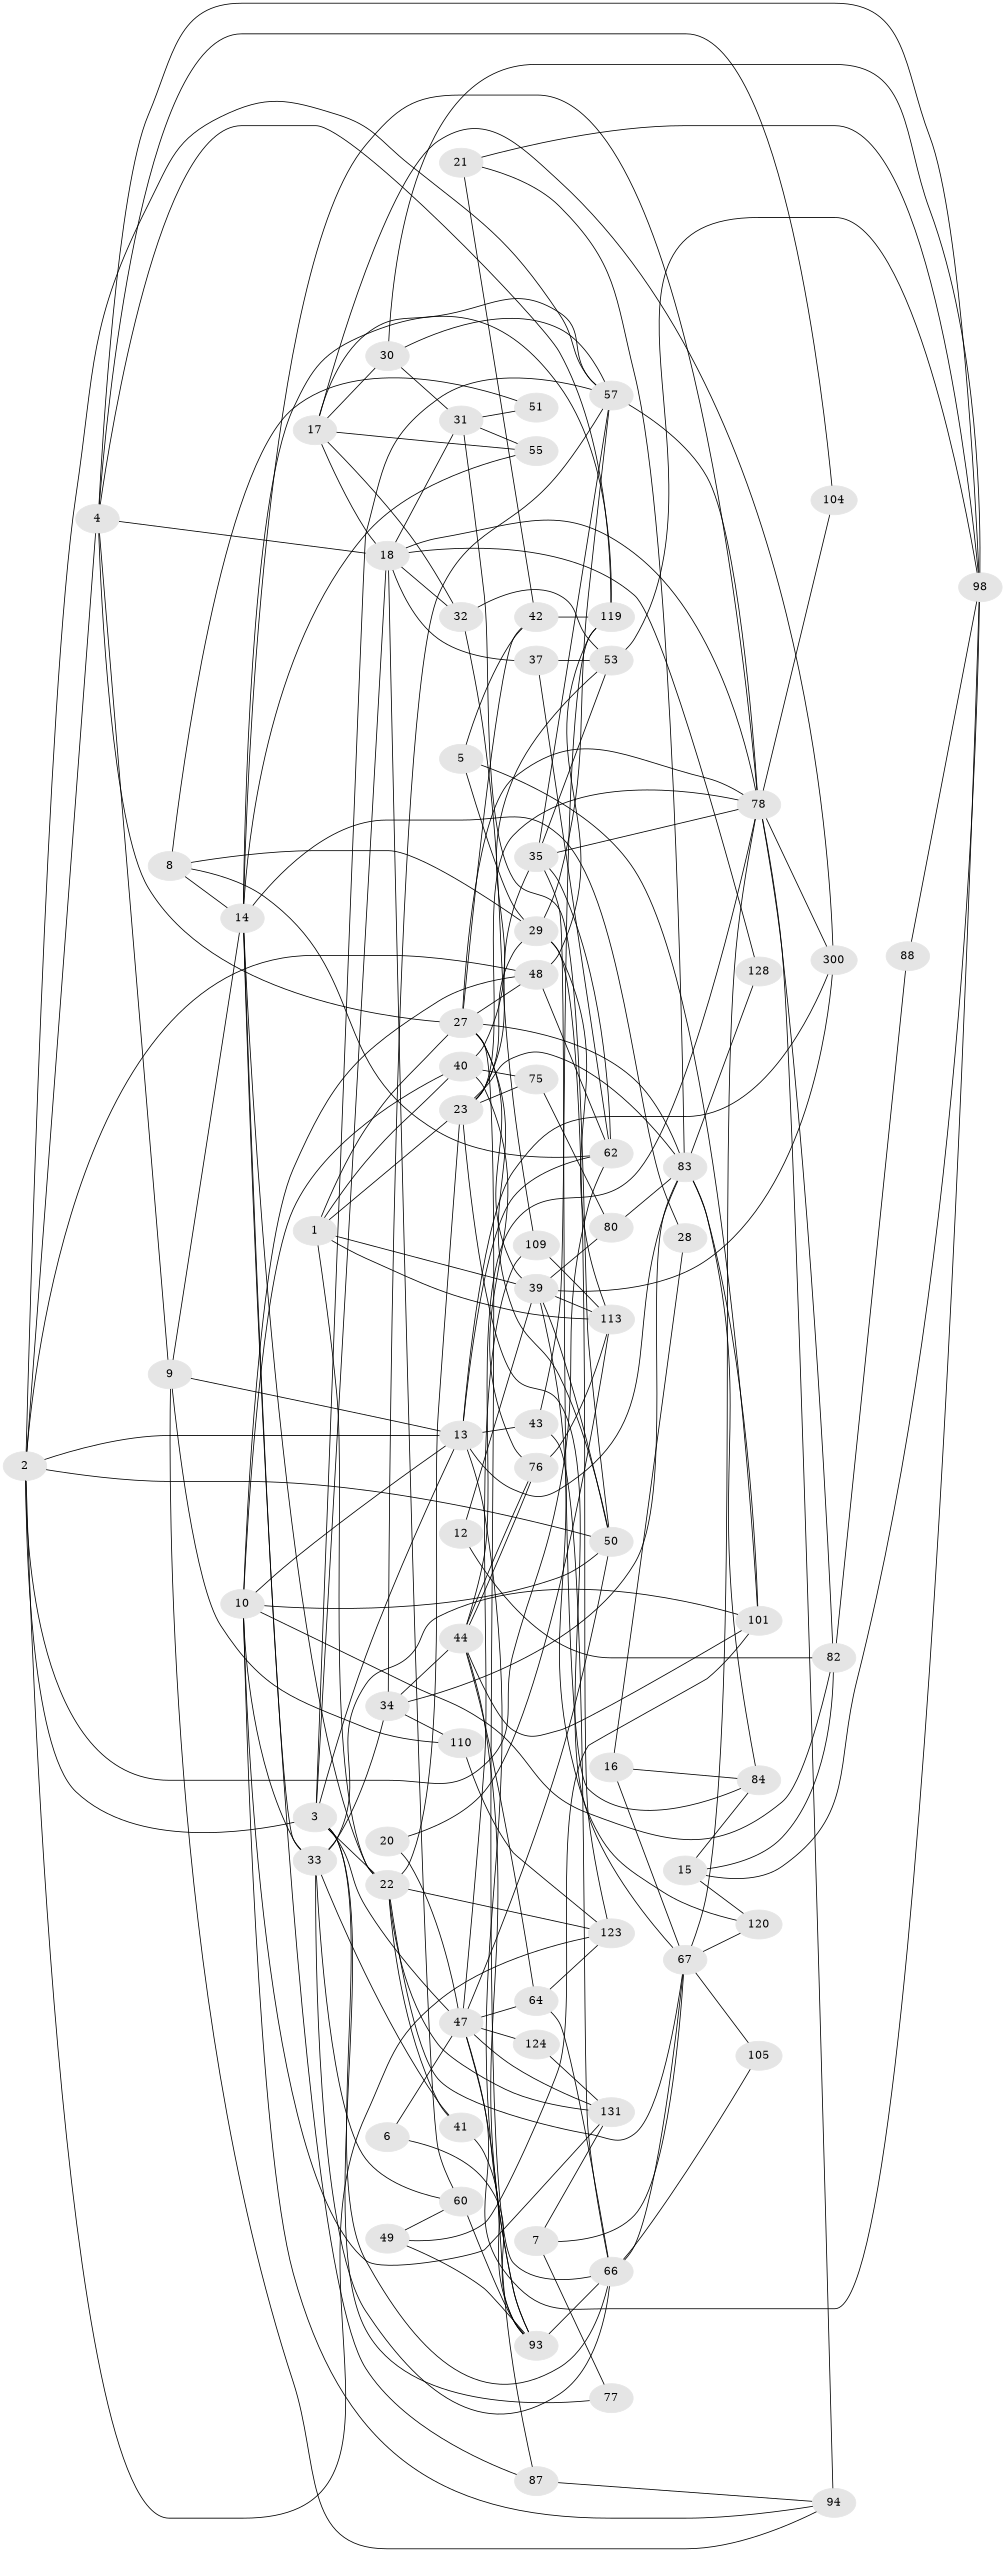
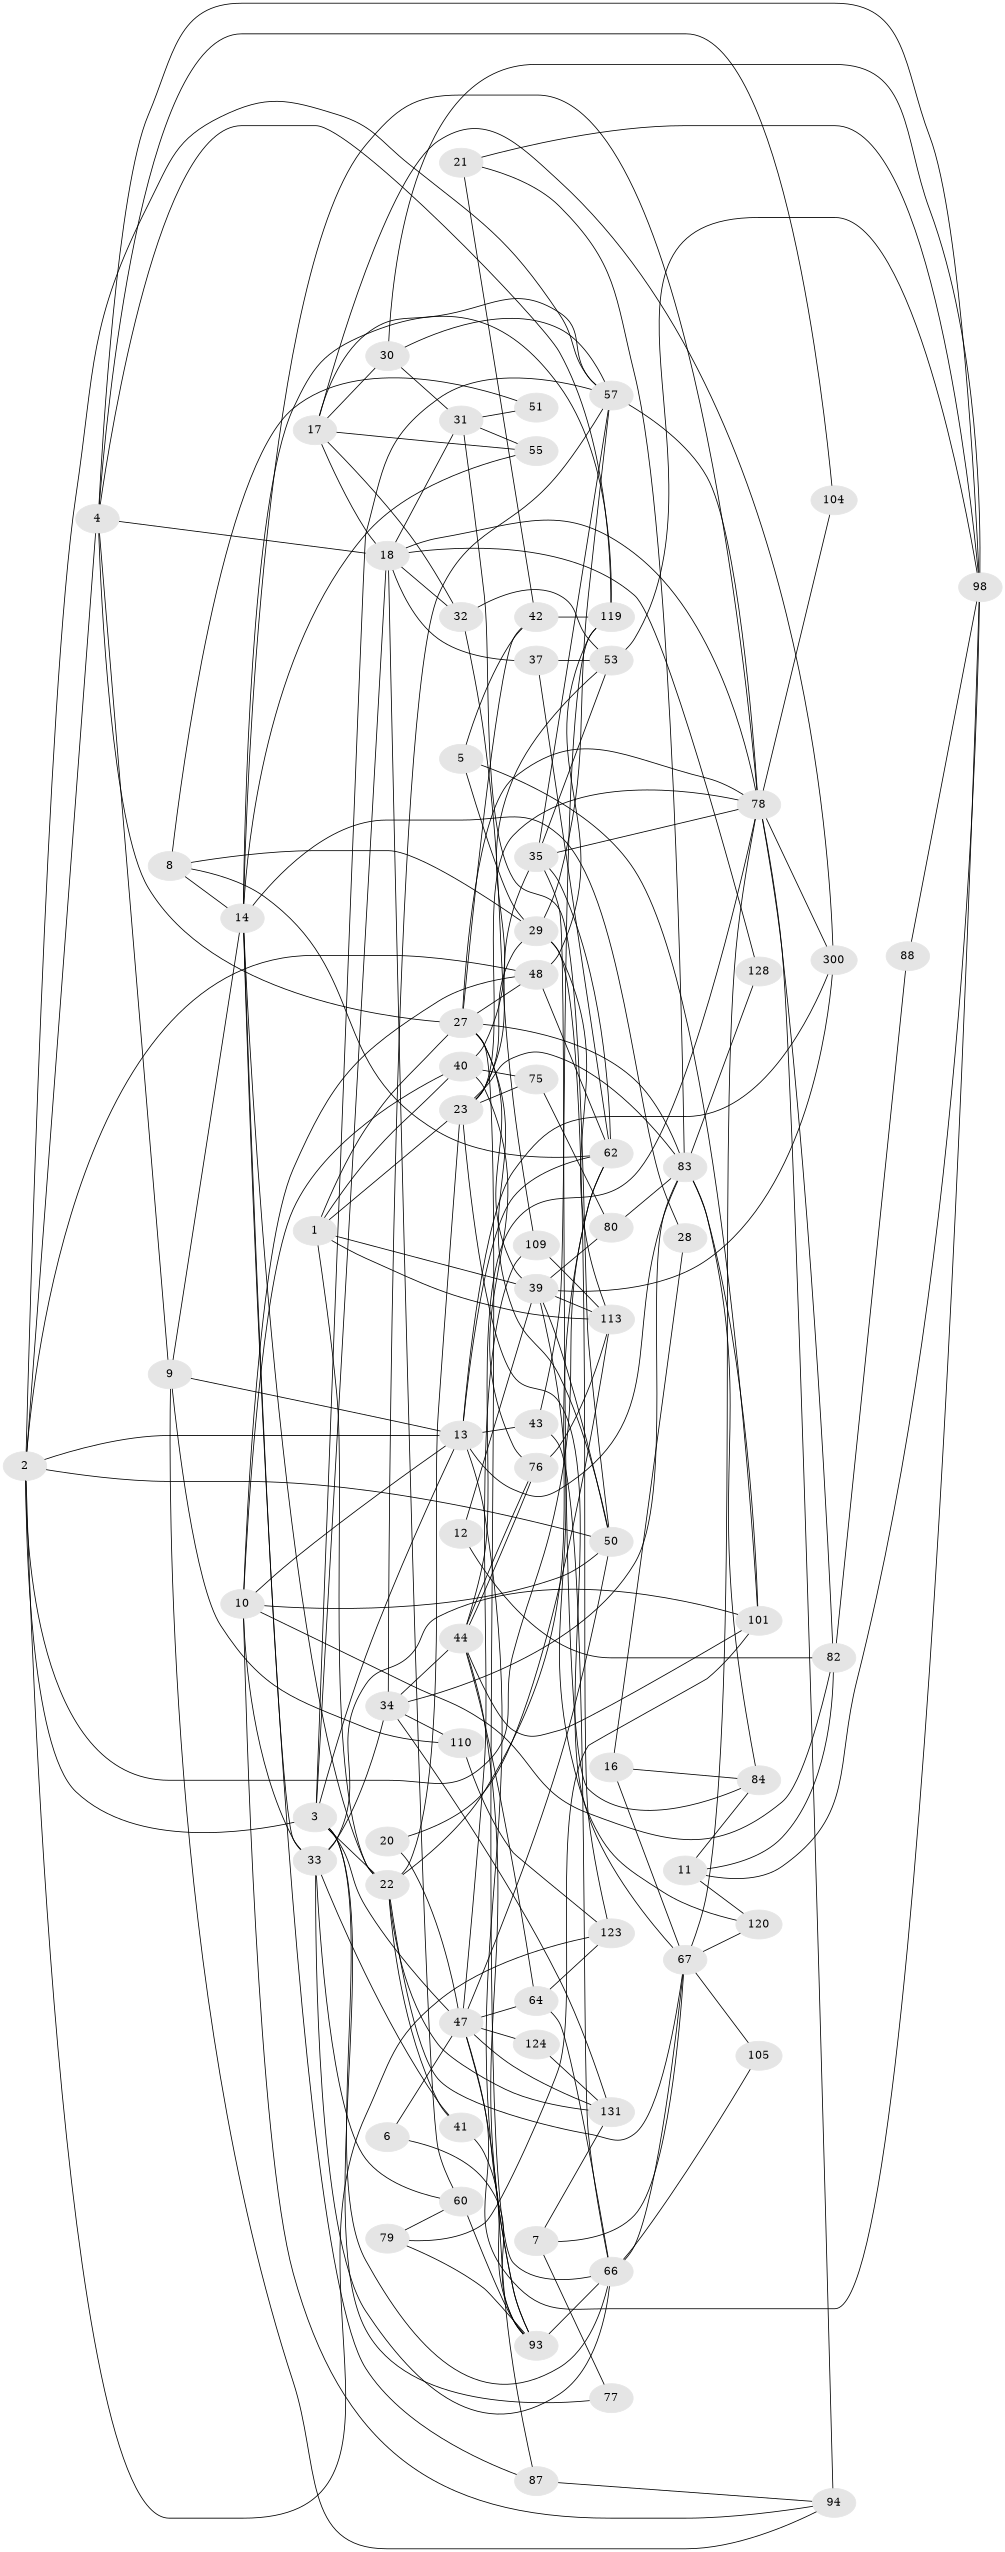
node "15": label "15" -> "11"
edge "22" -- "123": now "22" -- "62"
edge "10" -- "131": now "34" -- "131"
node "49": label "49" -> "79"
